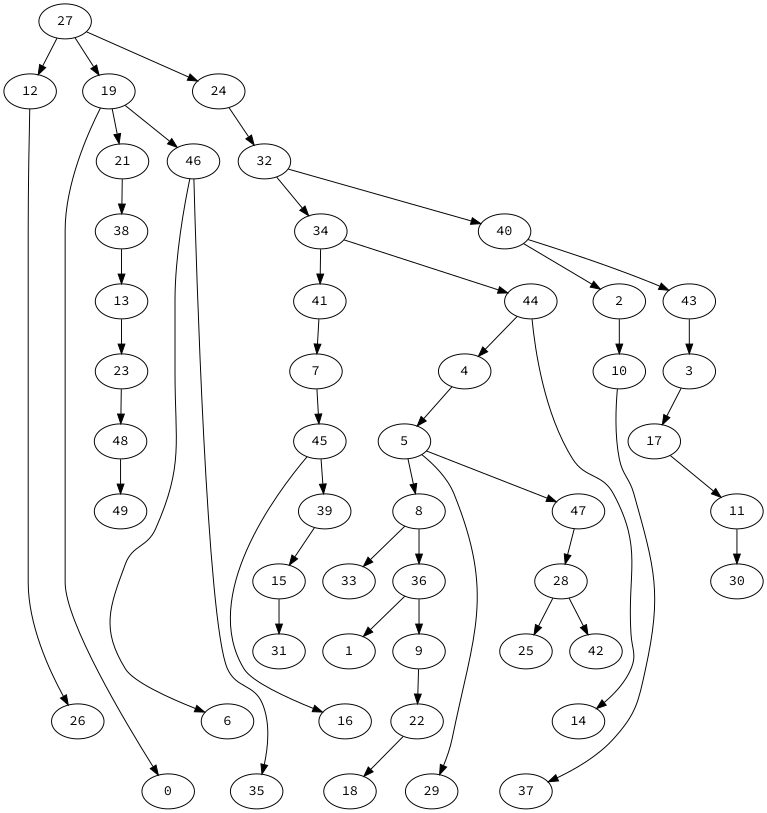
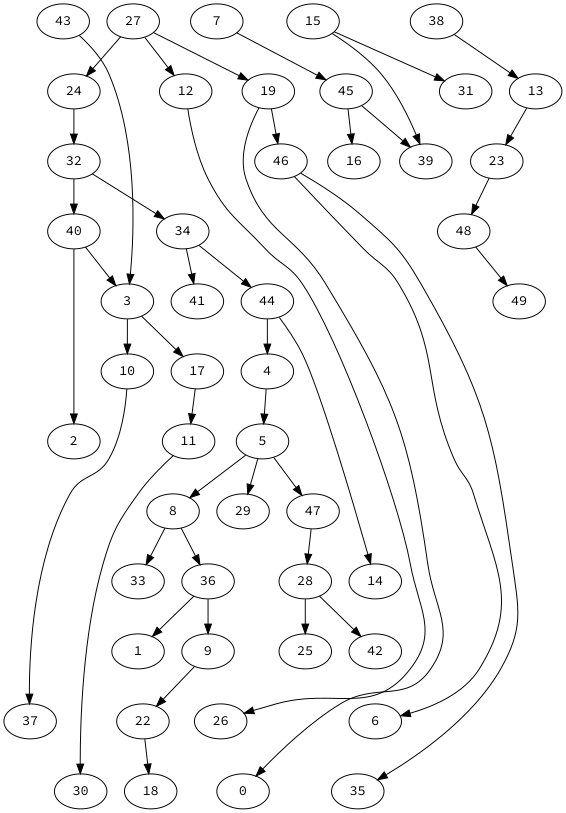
node "21": removed
edge "40" -> "43": now "40" -> "3"
edge "41" -> "7": removed
edge "2" -> "10": now "3" -> "10"
edge "39" -> "15": reversed
